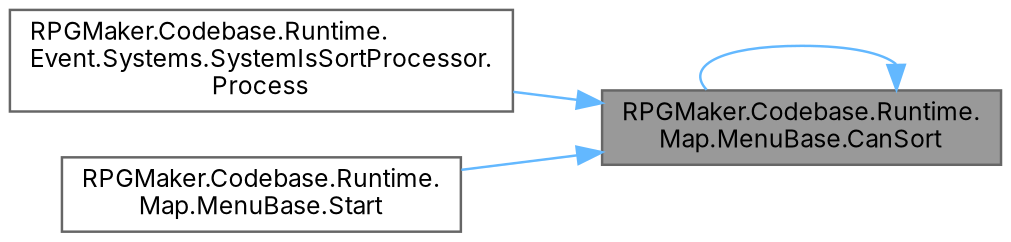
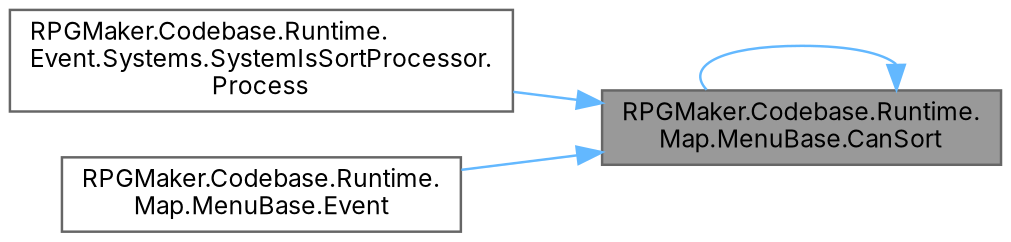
node "RPGMaker.Codebase.Runtime. Map.MenuBase.Start": label "RPGMaker.Codebase.Runtime. Map.MenuBase.Start" -> "RPGMaker.Codebase.Runtime. Map.MenuBase.Event"
